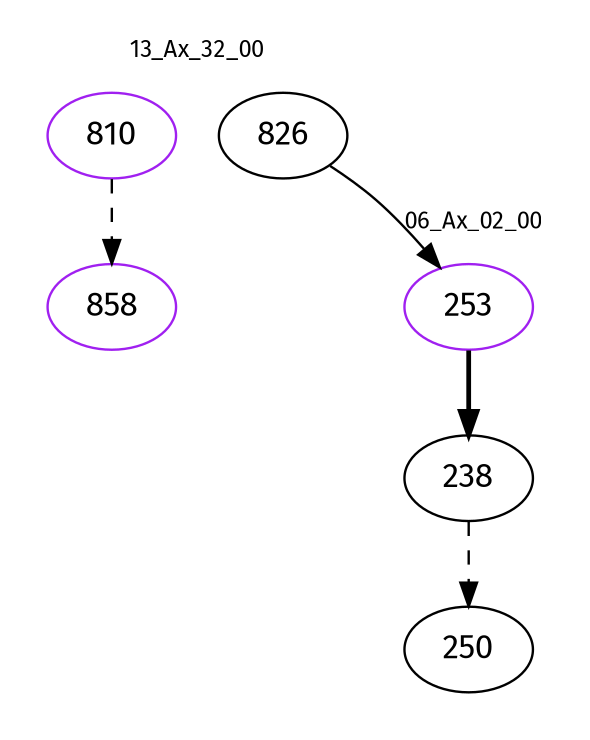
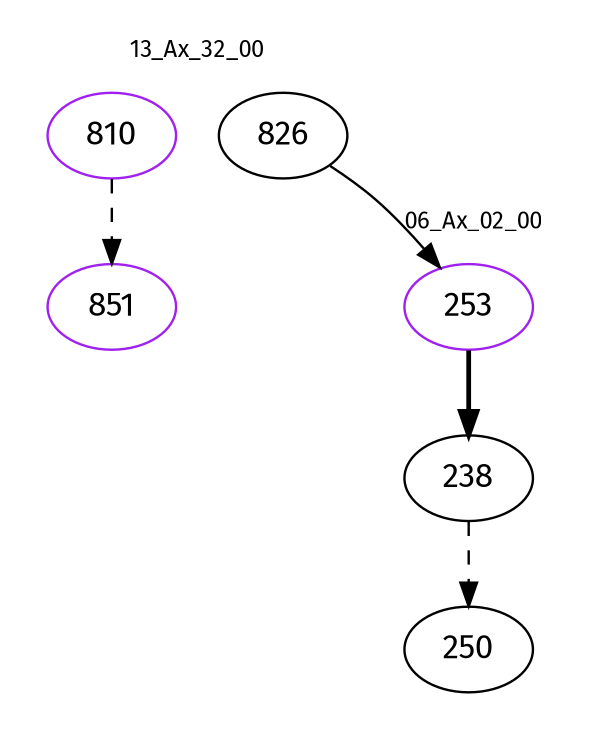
node "858": label "858" -> "851"
